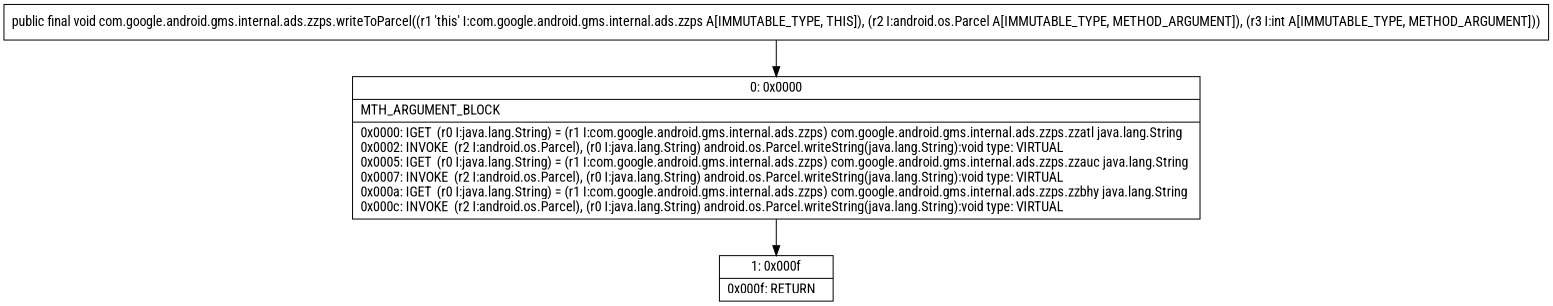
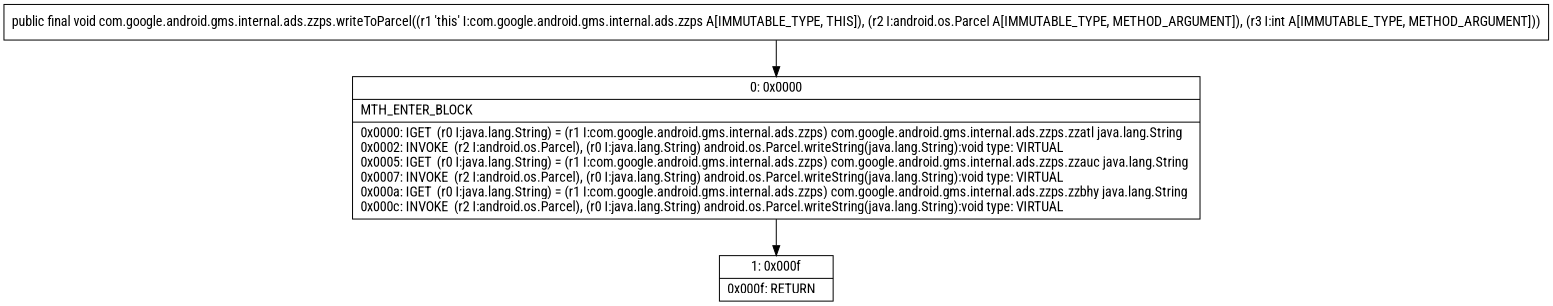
node "0: 0x0000": text "MTH_ARGUMENT_BLOCK" -> "MTH_ENTER_BLOCK"
